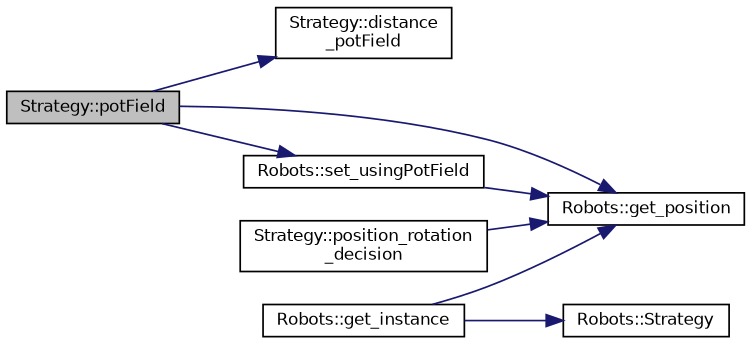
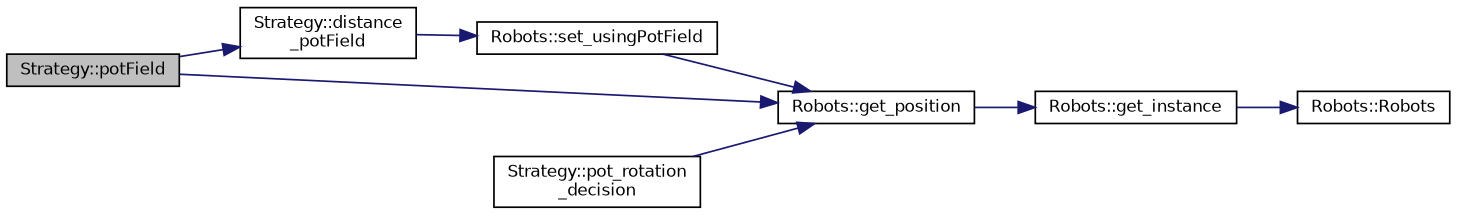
edge "Strategy::potField" -> "Robots::set_usingPotField": now "Strategy::distance _potField" -> "Robots::set_usingPotField"
node "Strategy::position_rotation _decision": label "Strategy::position_rotation _decision" -> "Strategy::pot_rotation _decision"
edge "Robots::get_instance" -> "Robots::get_position": reversed
node "Robots::Strategy": label "Robots::Strategy" -> "Robots::Robots"
